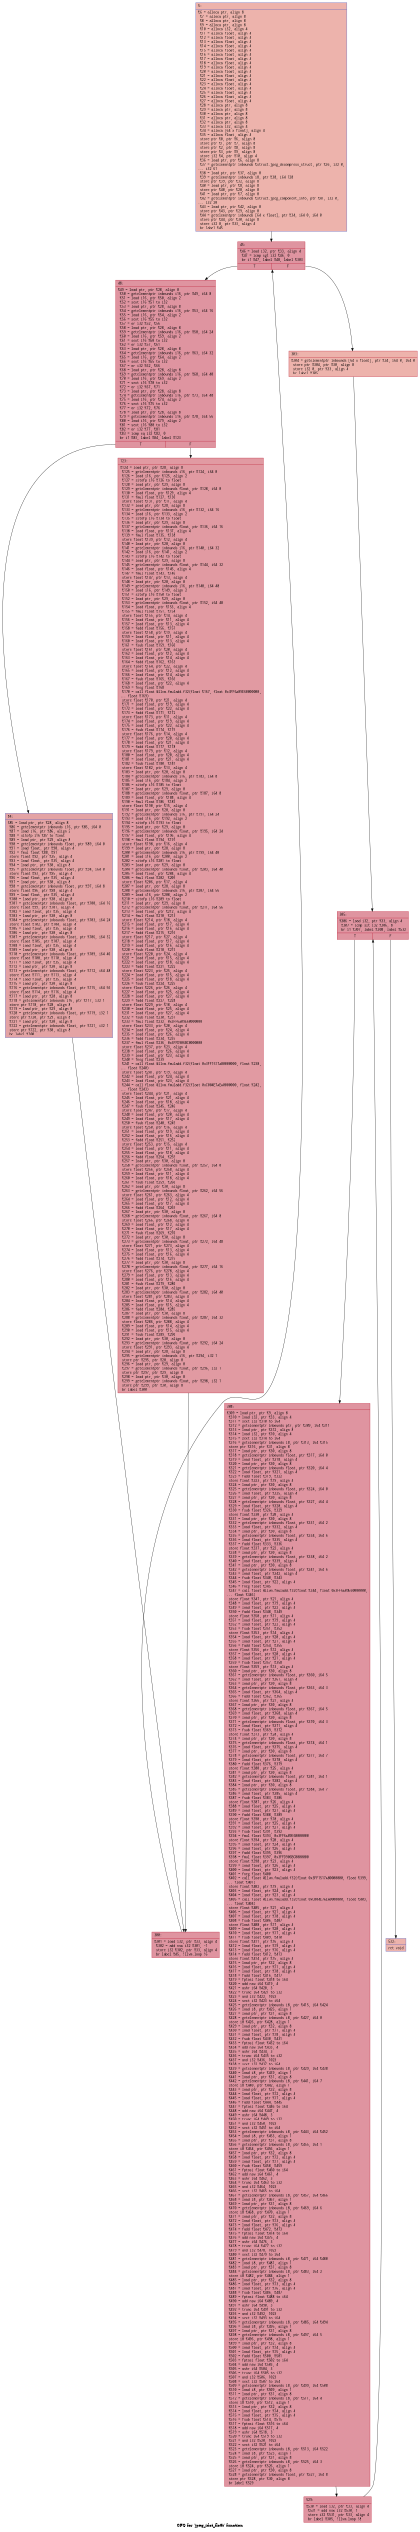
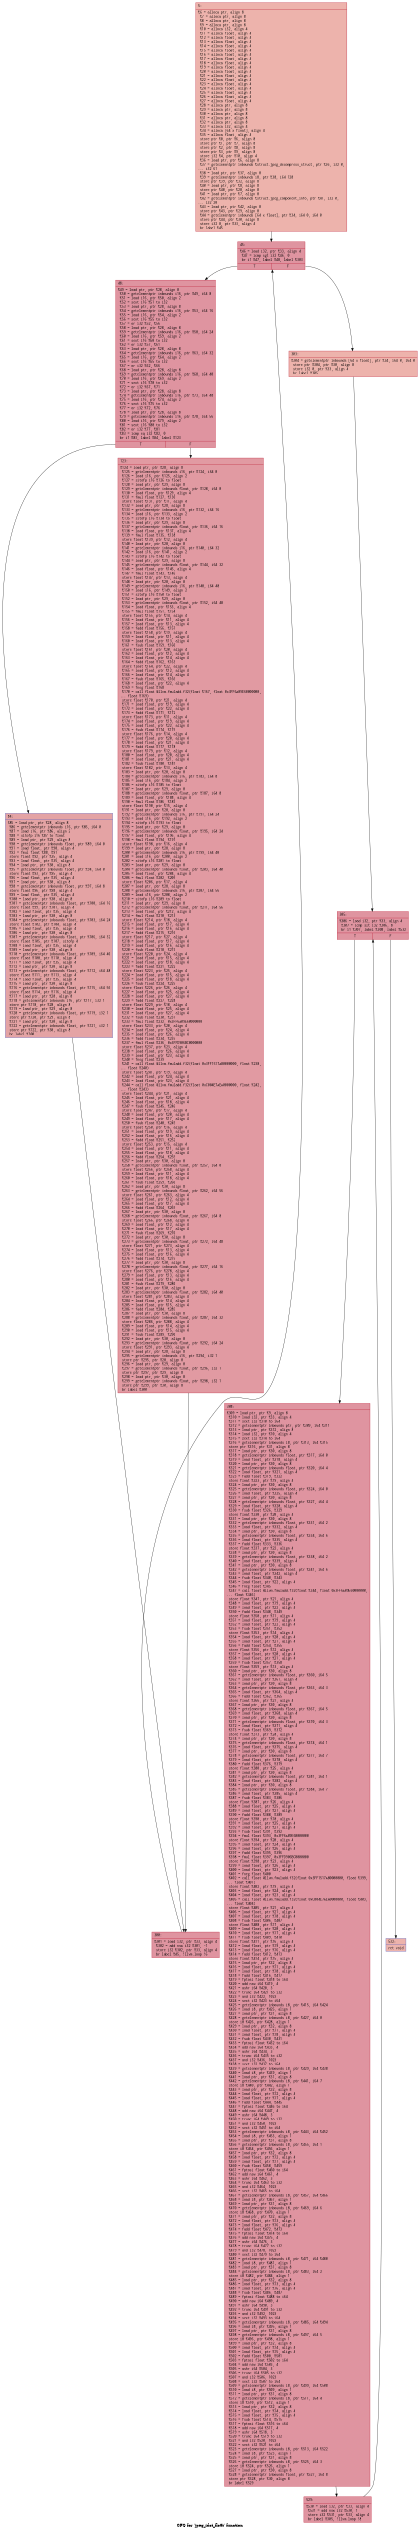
node "5:": color #3d50c3ff -> #b70d28ff
node "84:": text "store float %105, ptr %107, align 4" -> "store float %105, ptr %107, sitofp 4"
